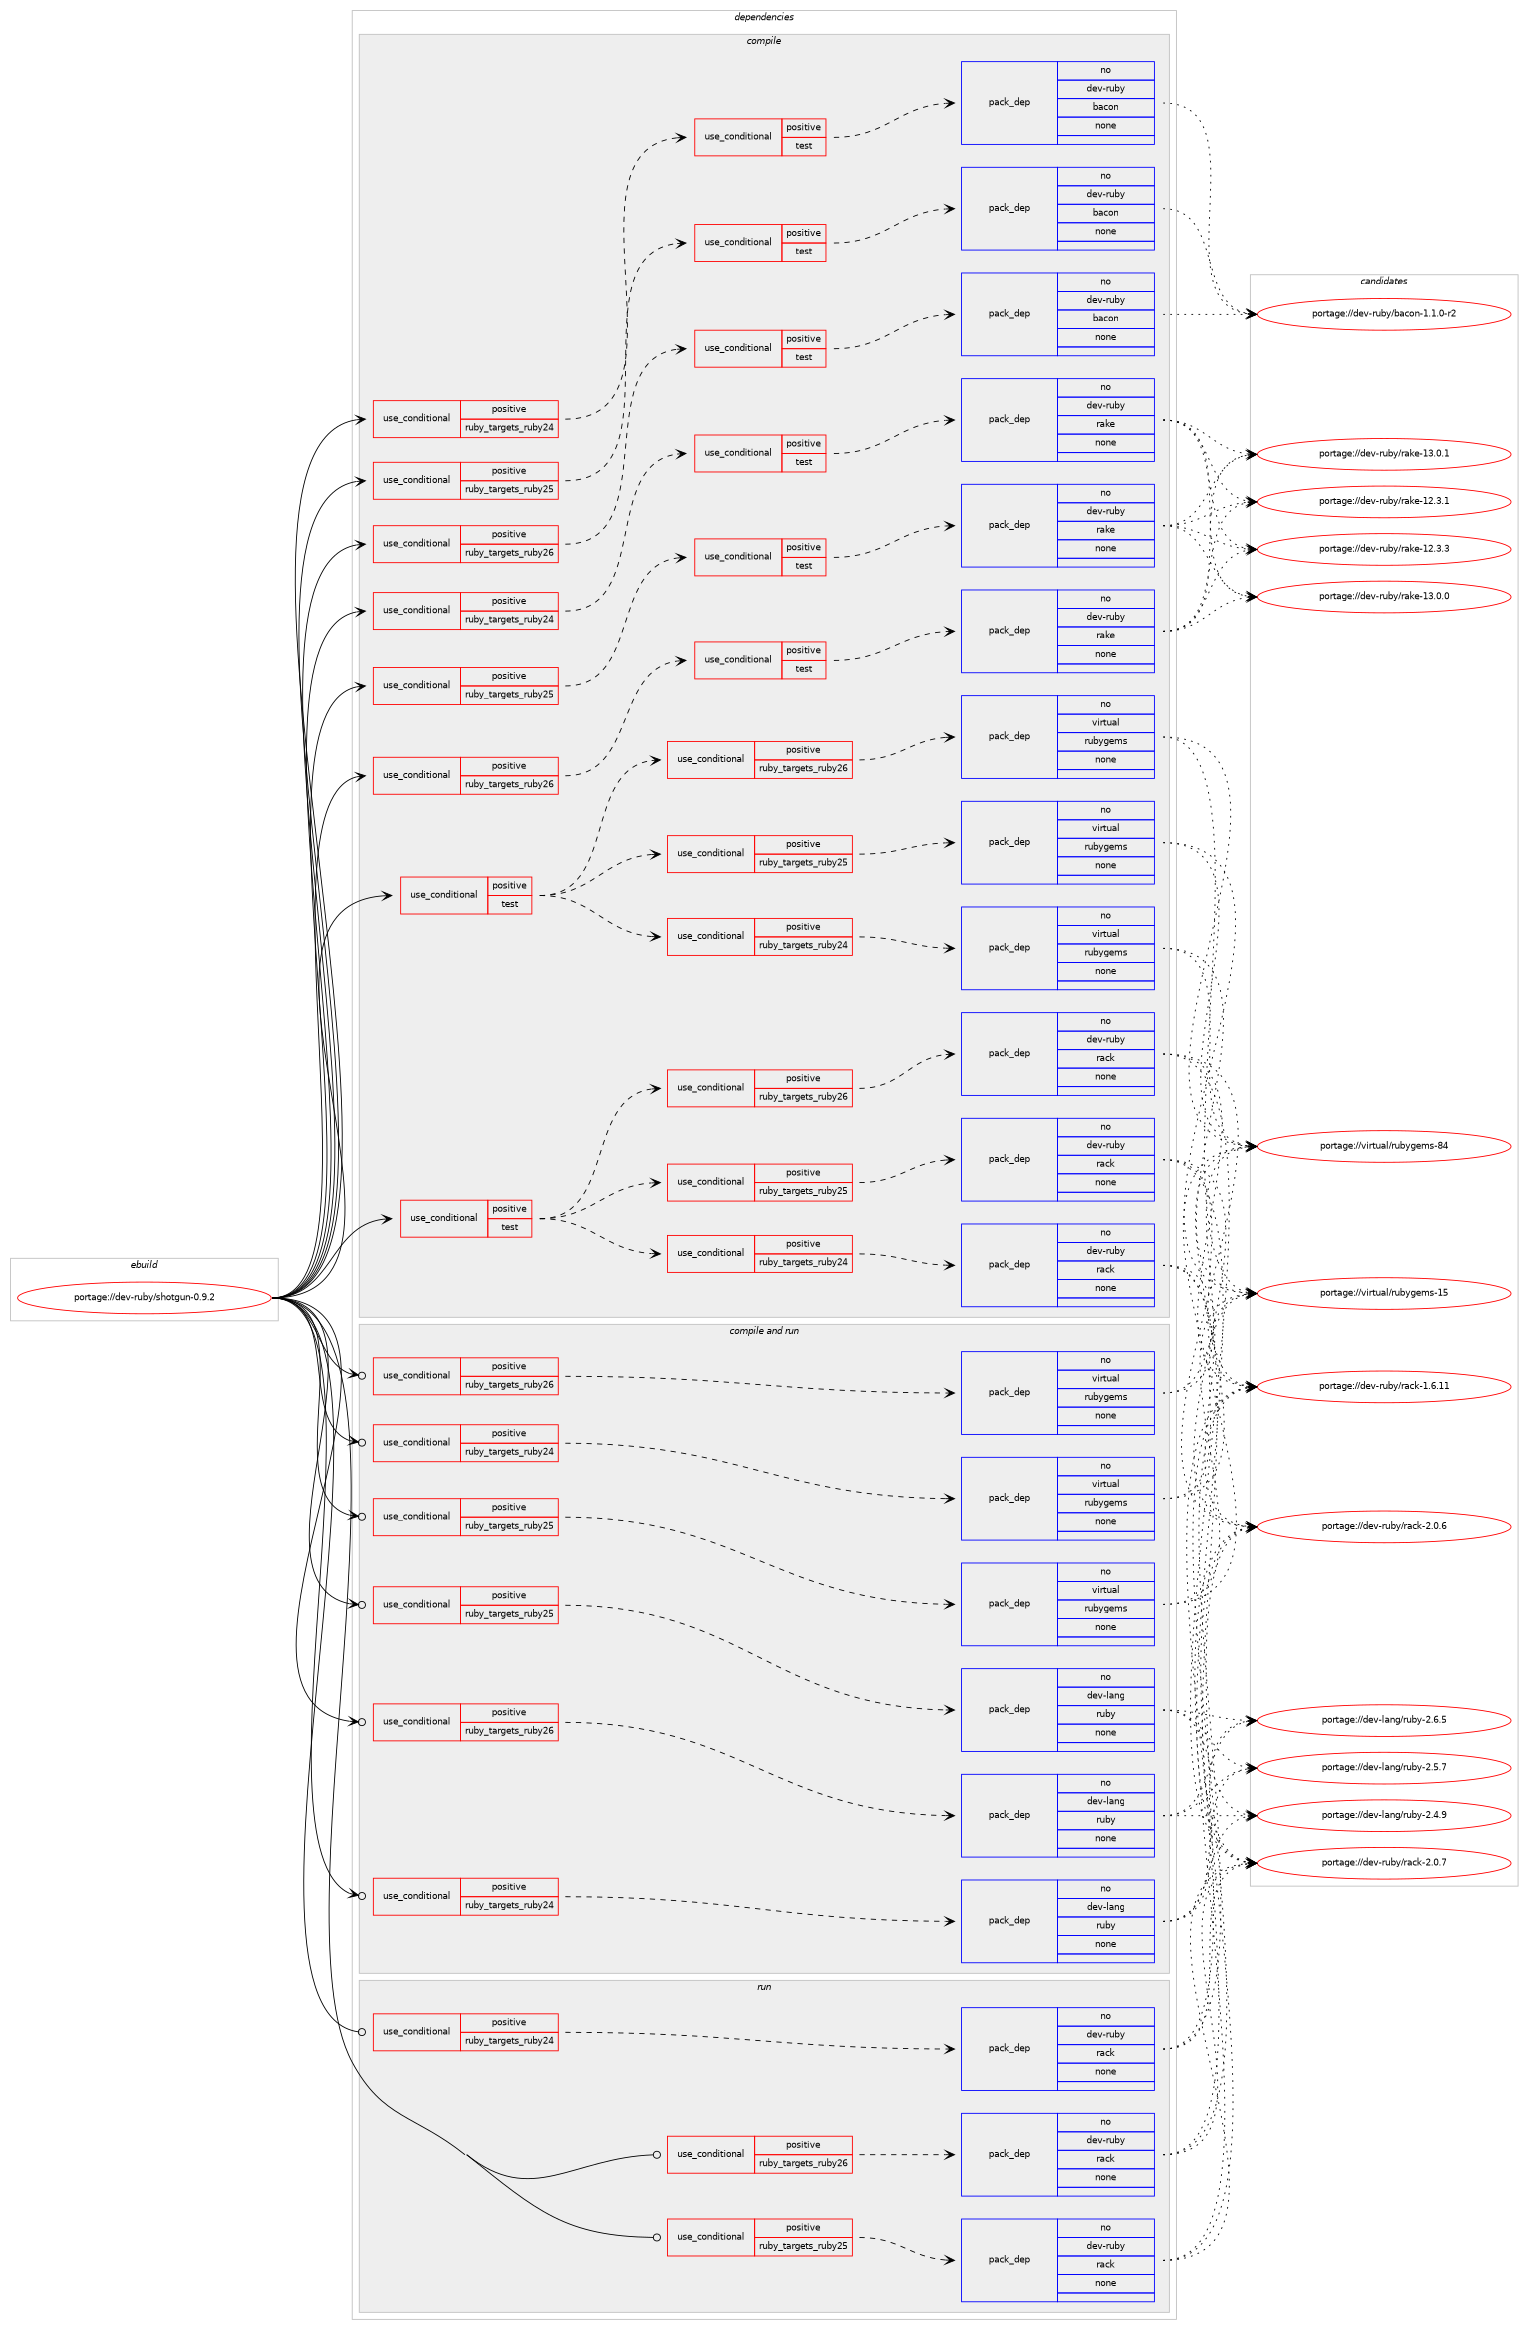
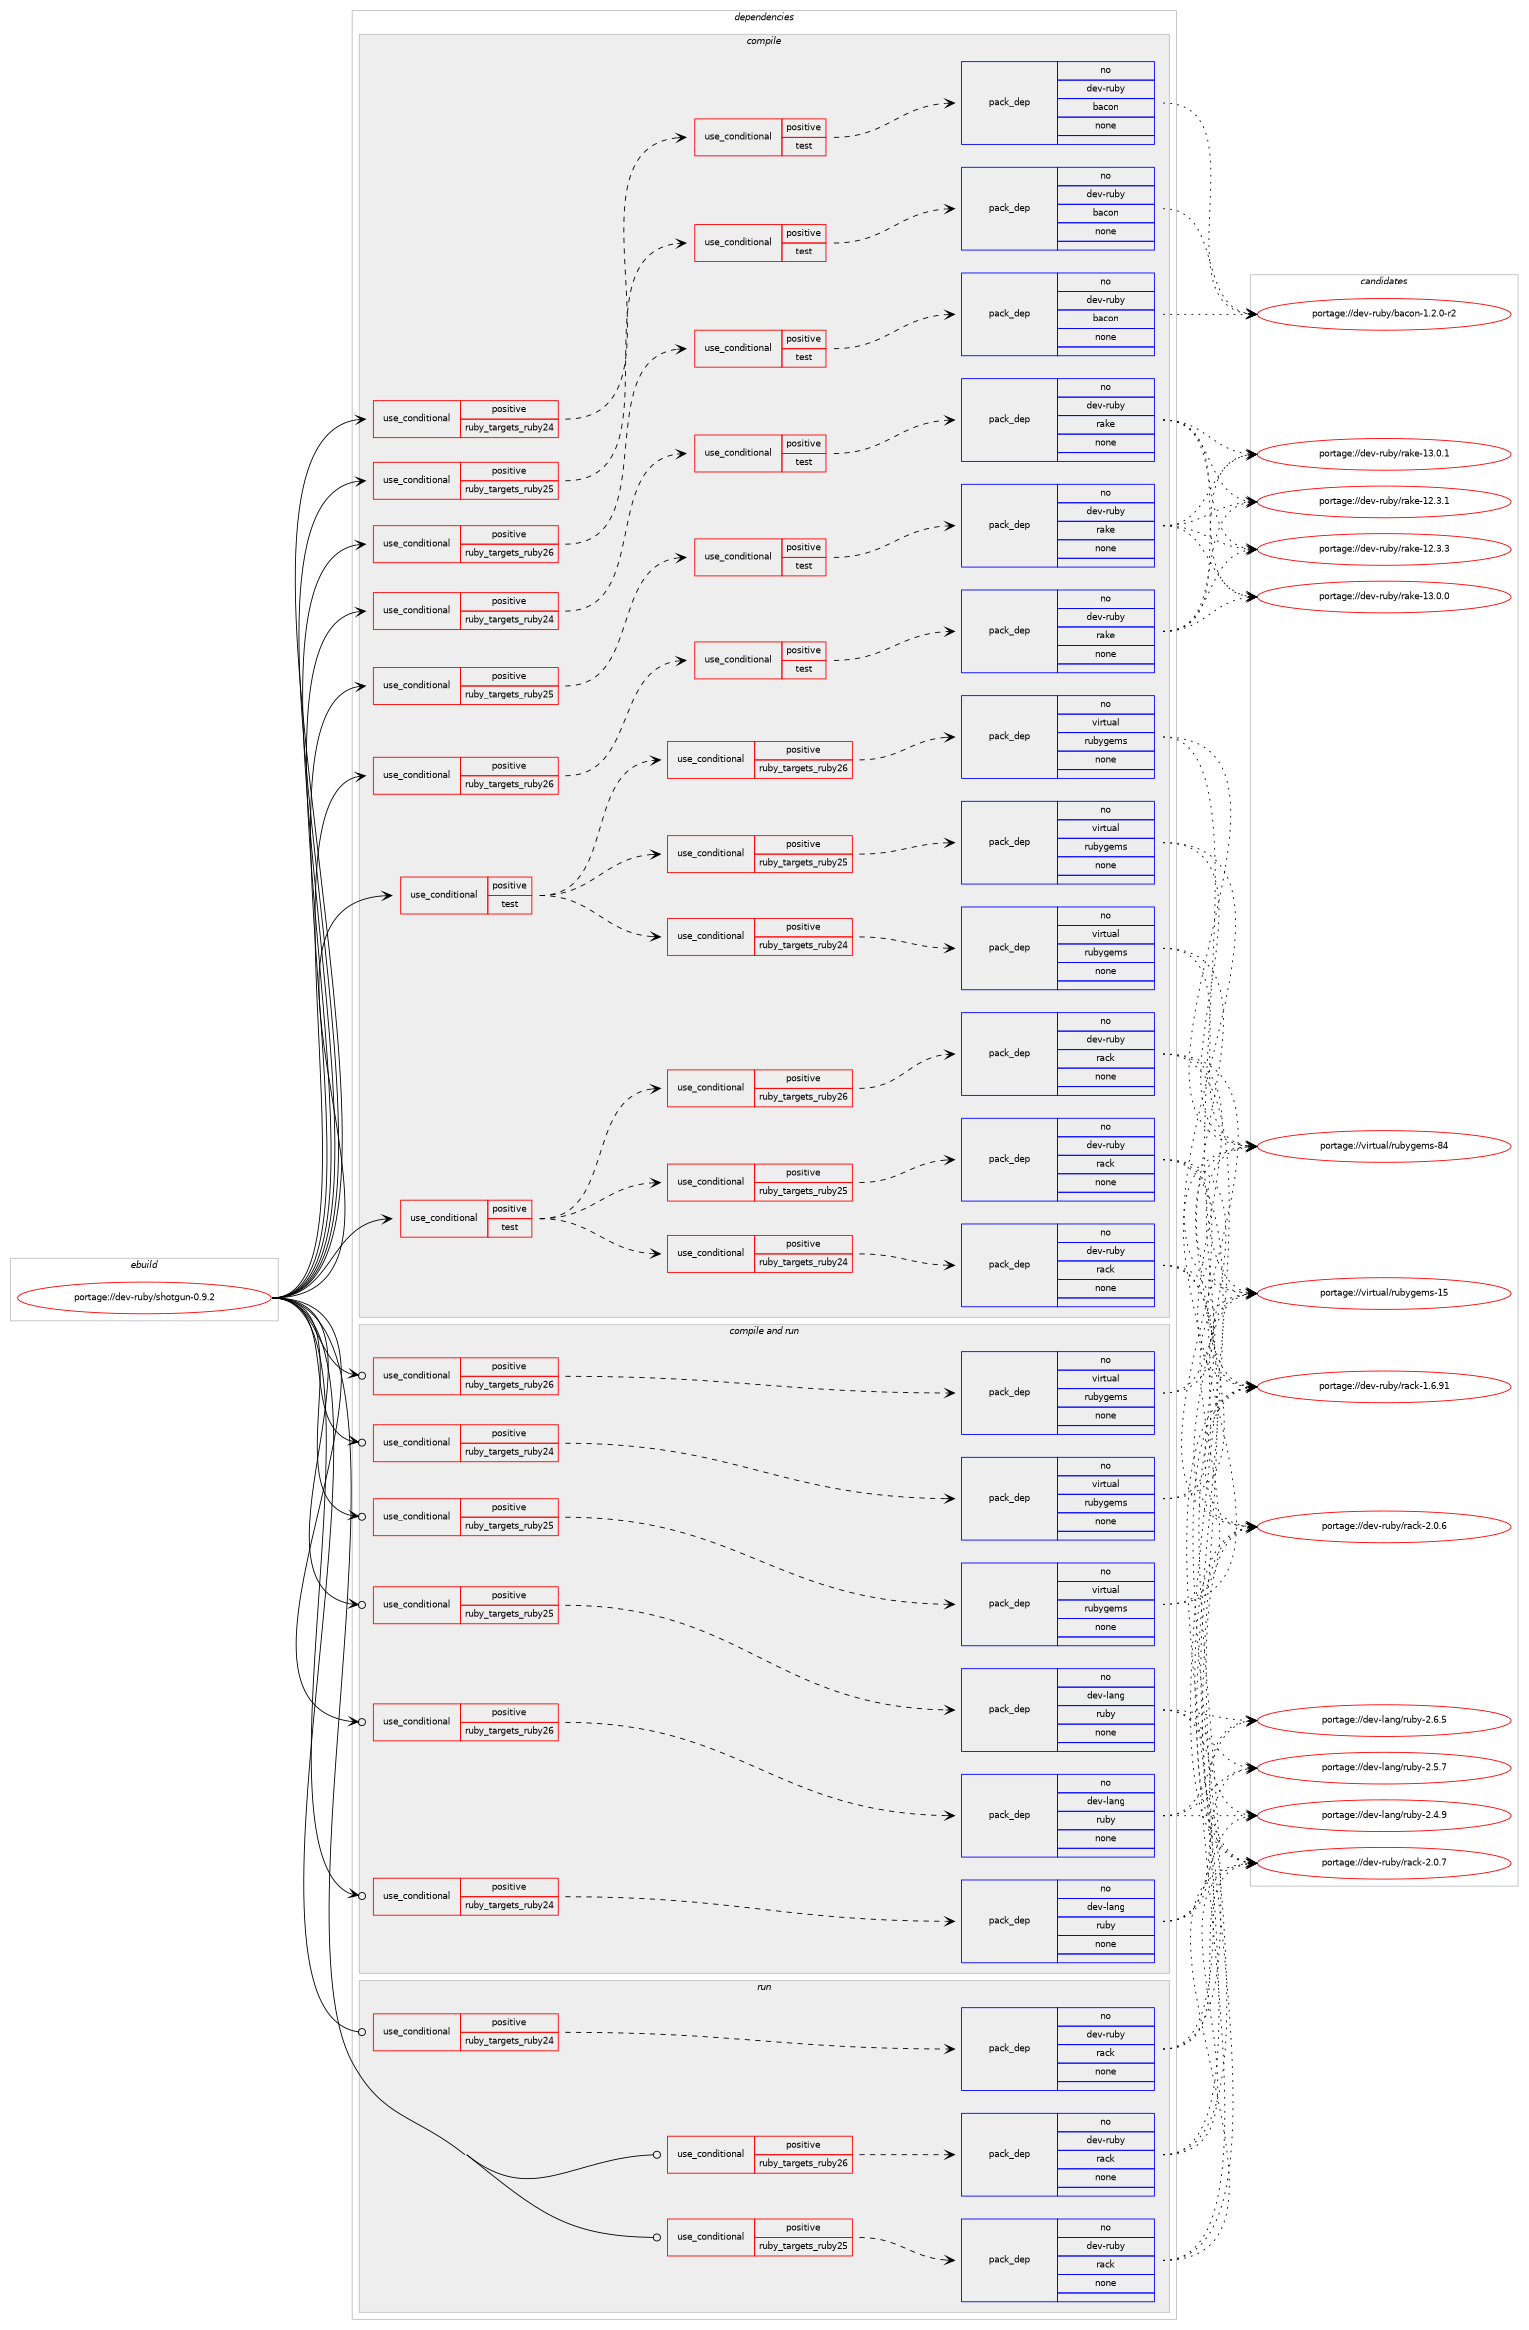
node "portage://dev-ruby/bacon-1.1.0-r2": label "portage://dev-ruby/bacon-1.1.0-r2" -> "portage://dev-ruby/bacon-1.2.0-r2"
node "portage://dev-ruby/rack-1.6.11": label "portage://dev-ruby/rack-1.6.11" -> "portage://dev-ruby/rack-1.6.91"
